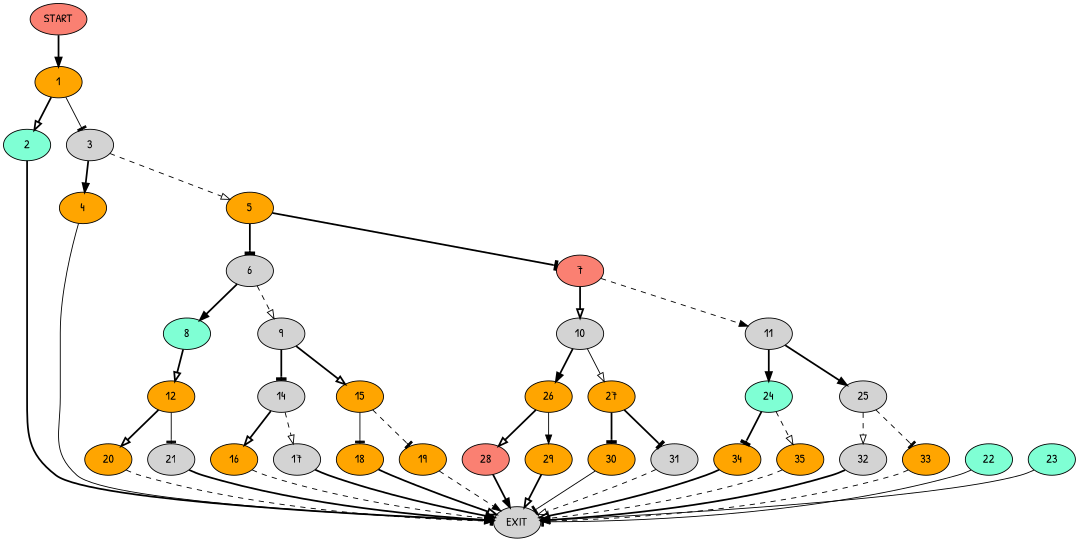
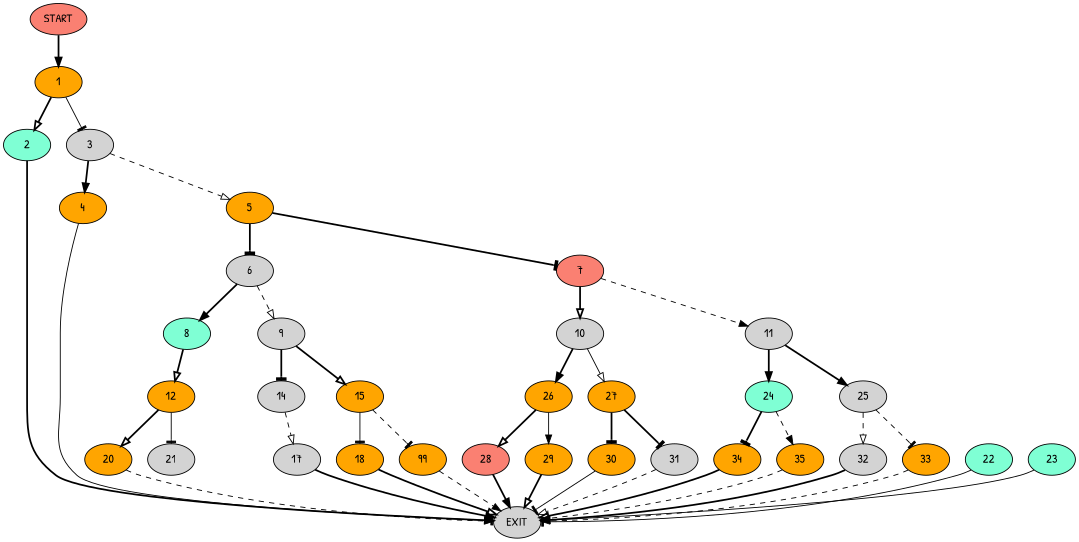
edge "24" -> "35": arrowhead onormal -> normal
node "16": removed
node "19": label "19" -> "99"
edge "21" -> "EXIT": removed
